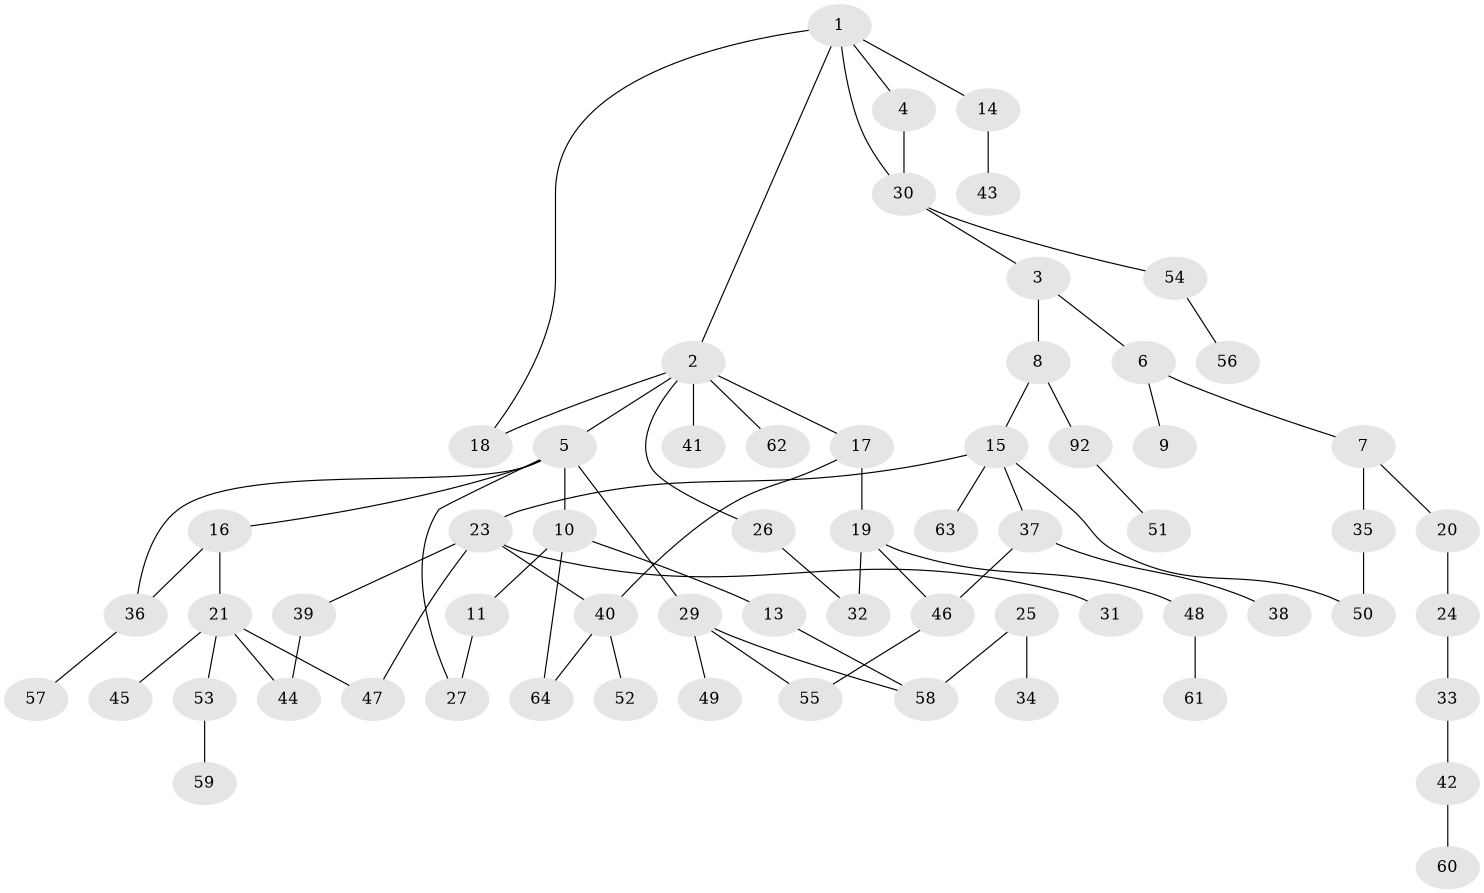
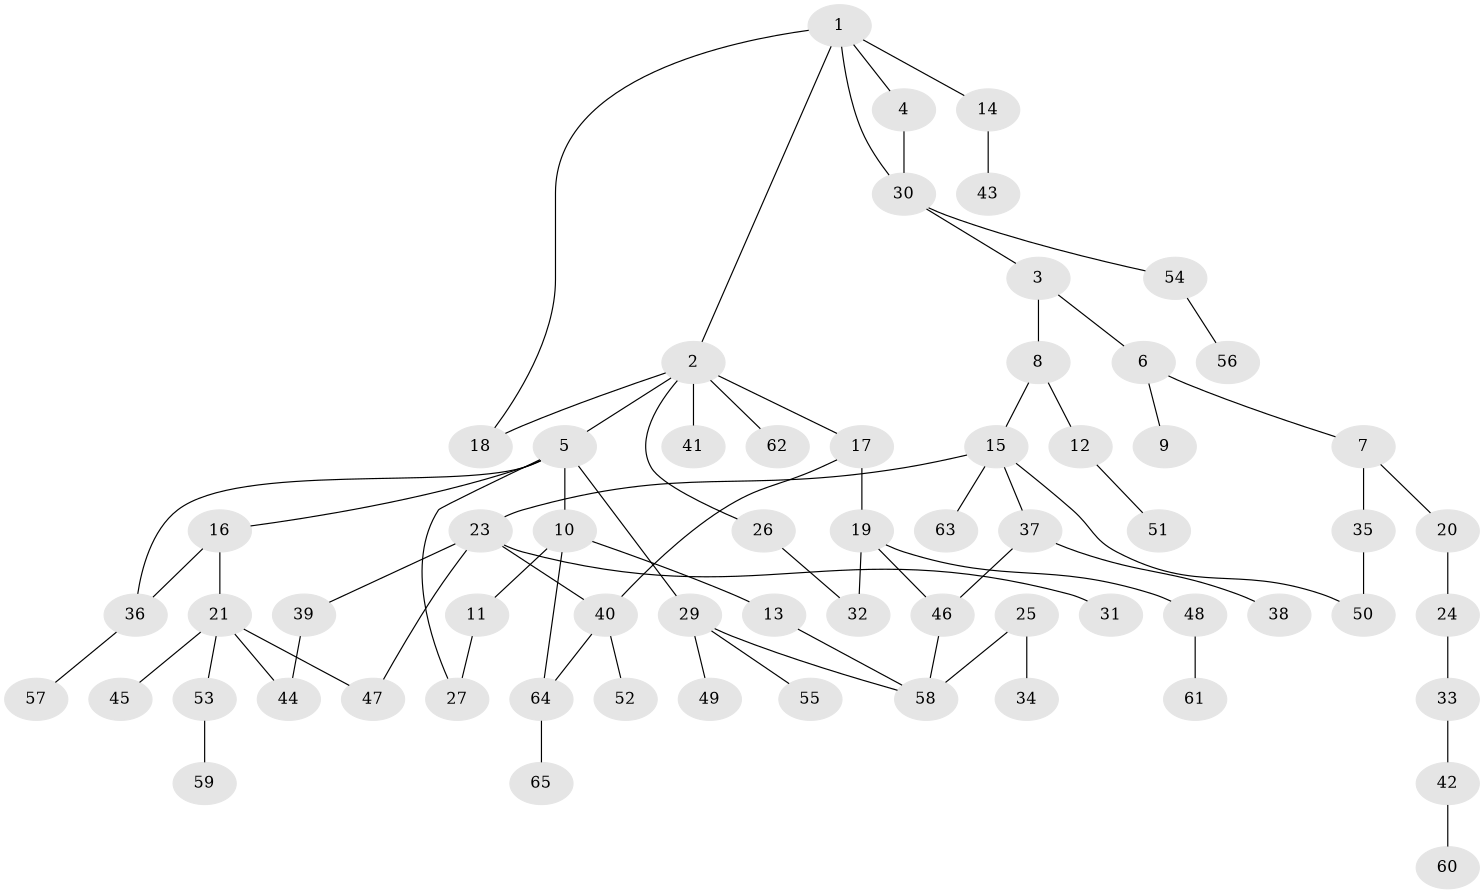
node "92": label "92" -> "12"
edge "46" -- "55": now "46" -- "58"
node "65": added
